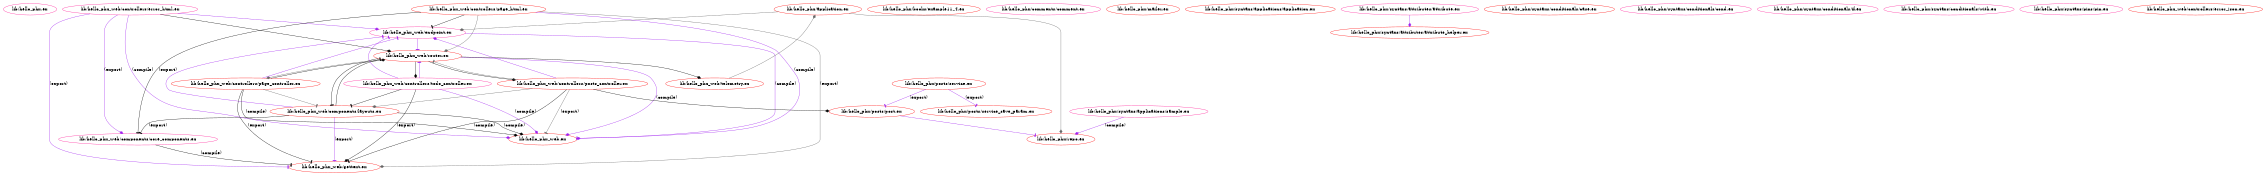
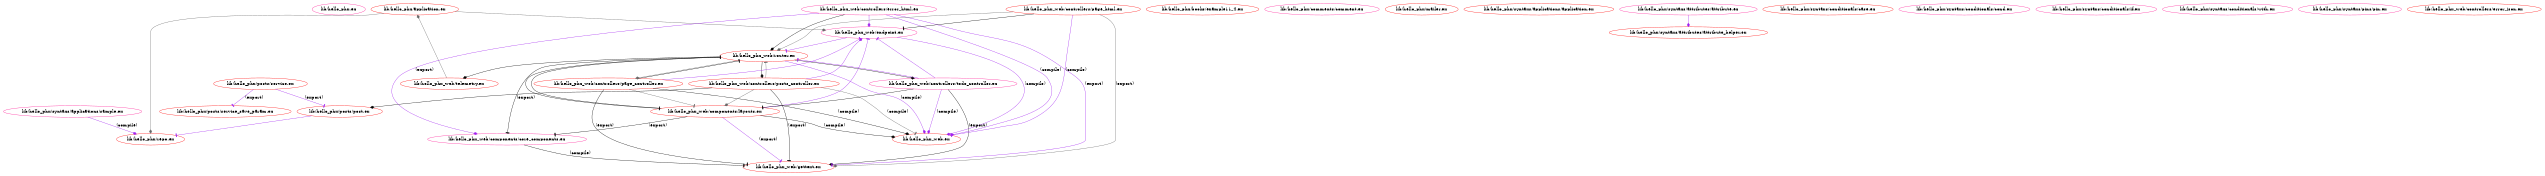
edge "lib/hello_phx_web/controllers/page_html.ex" -> "lib/hello_phx_web/components/core_components.ex": now "lib/hello_phx_web/router.ex" -> "lib/hello_phx_web/components/core_components.ex"
edge "lib/hello_phx_web/controllers/page_controller.ex" -> "lib/hello_phx_web/router.ex": arrowhead diamond -> tee
edge "lib/hello_phx_web/controllers/posts_controller.ex" -> "lib/hello_phx_web.ex": label "(export)" -> "(compile)"
edge "lib/hello_phx_web/controllers/posts_controller.ex" -> "lib/hello_phx_web/gettext.ex": label "(compile)" -> "(export)"
